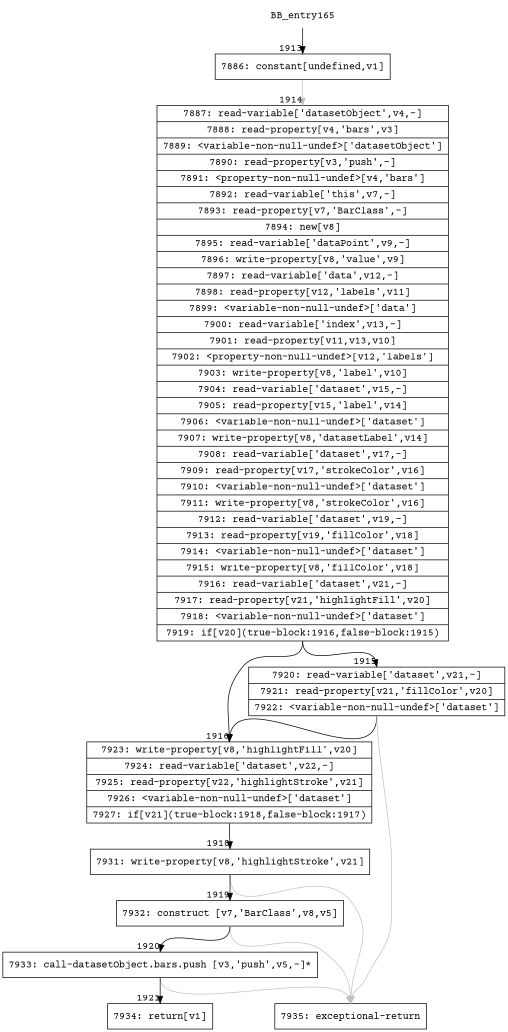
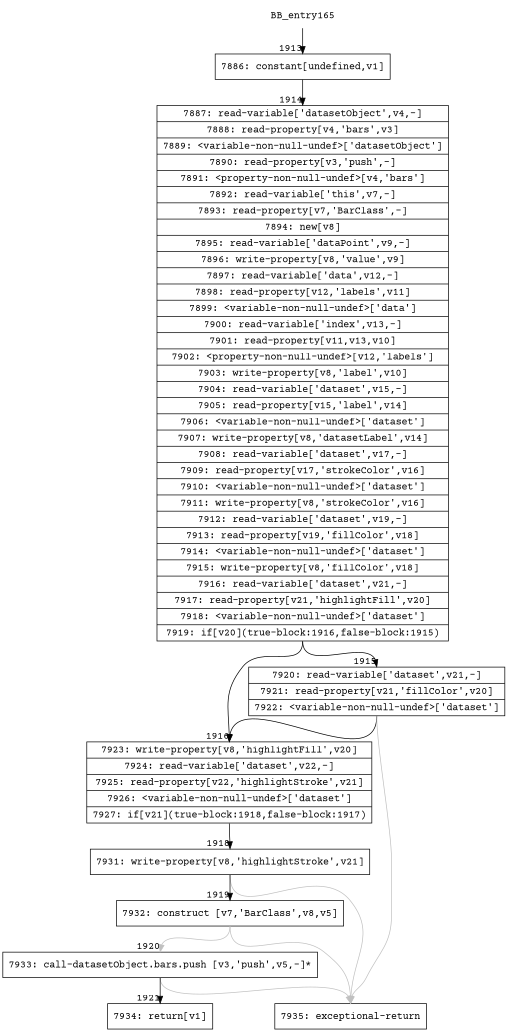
edge "7886: constant[undefined,v1]" -> "7887: read-variable['datasetObject',v4,-]": color gray -> black
edge "7932: construct [v7,'BarClass',v8,v5]" -> "7933: call-datasetObject.bars.push [v3,'push',v5,-]*": color black -> gray
